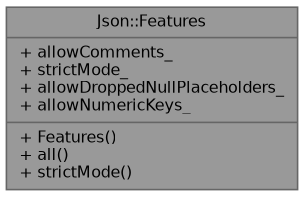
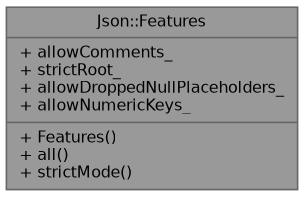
node "Json::Features": text "+ strictMode_" -> "+ strictRoot_"
